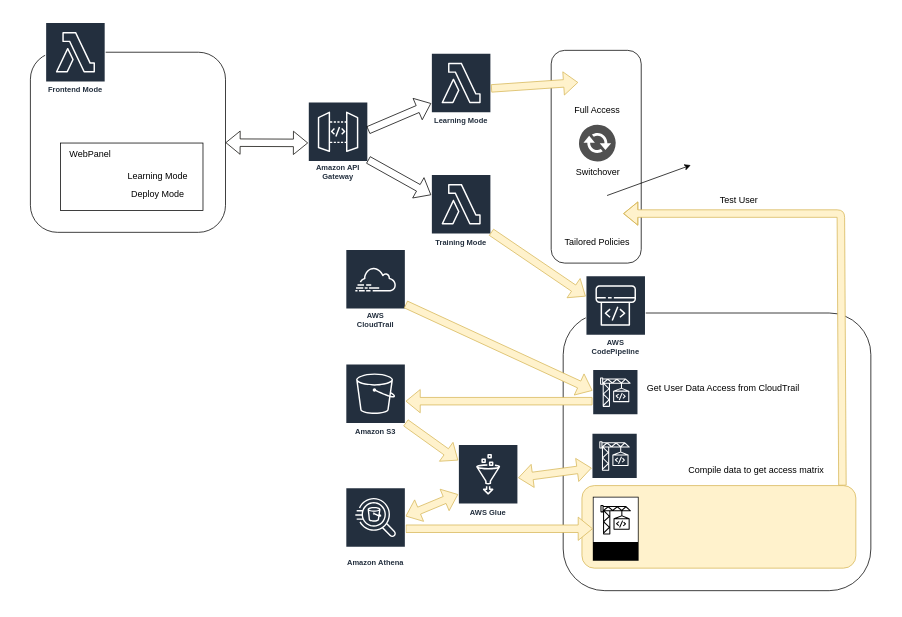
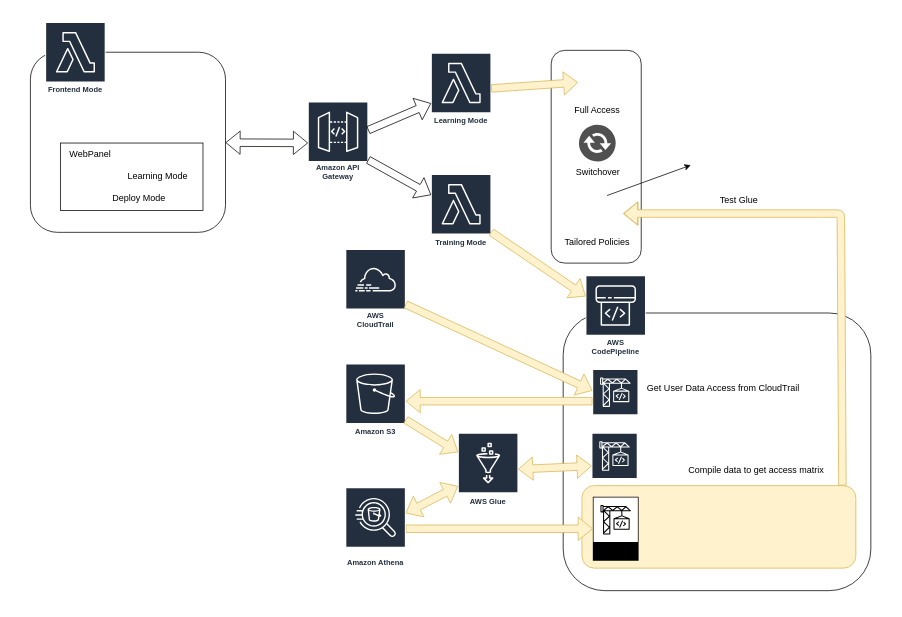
node "Deploy Mode": moved (158, 195) -> (139, 198)
node "Test User": label "Test User" -> "Test Glue"
node "AWS Glue": moved (488, 482) -> (488, 470)
